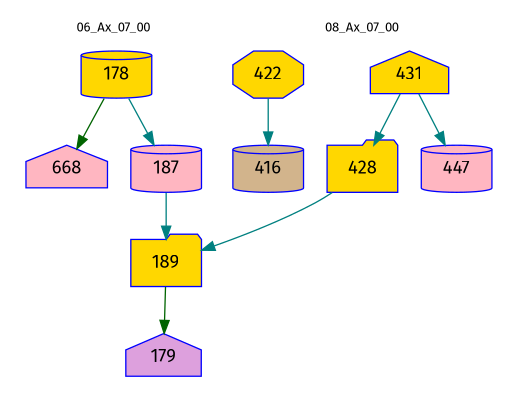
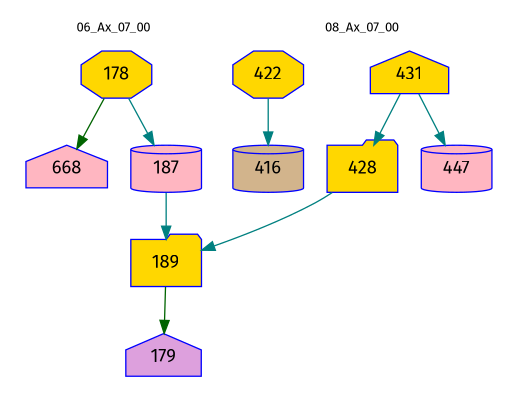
node "178": shape cylinder -> octagon
